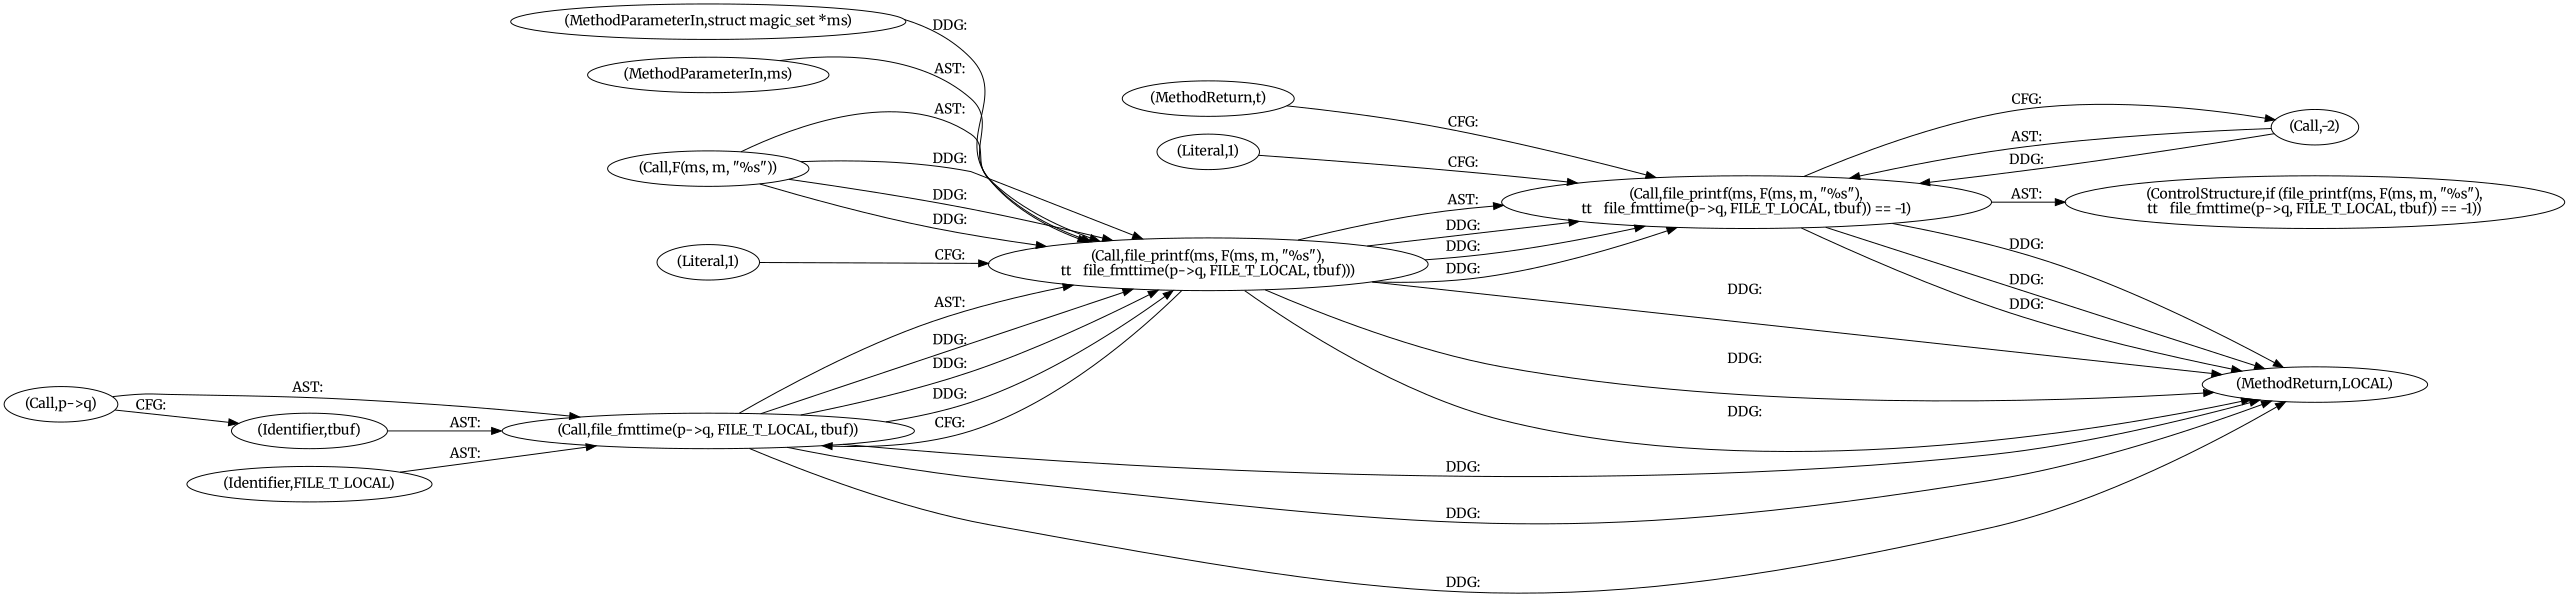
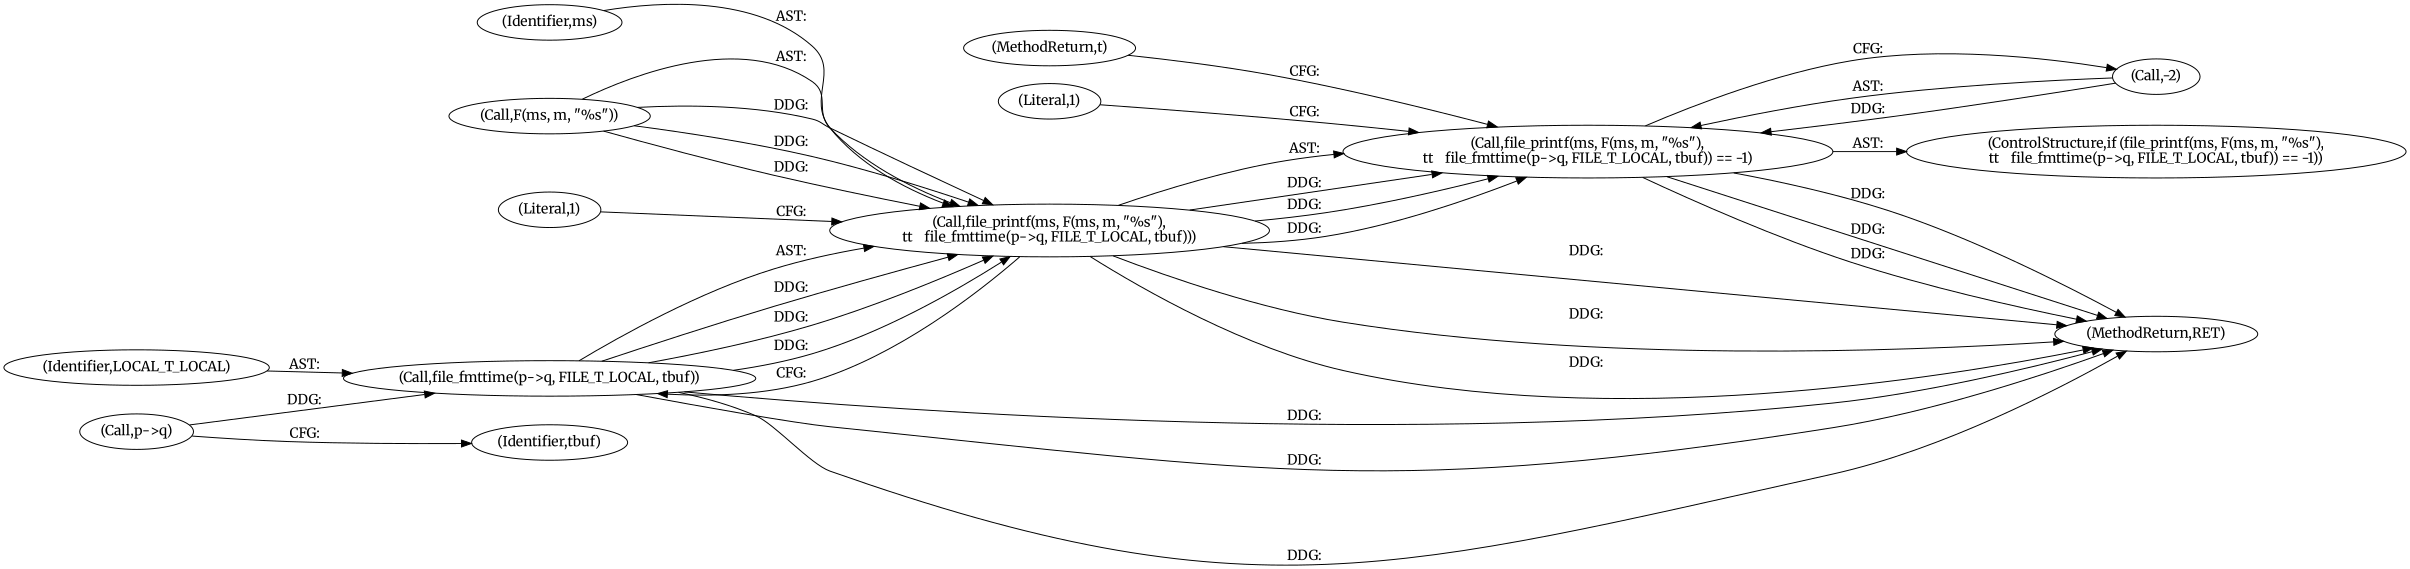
node "(MethodParameterIn,struct magic_set *ms)": removed
node "(MethodParameterIn,ms)": label "(MethodParameterIn,ms)" -> "(Identifier,ms)"
node "(MethodReturn,LOCAL)": label "(MethodReturn,LOCAL)" -> "(MethodReturn,RET)"
edge "(Call,p->q)" -> "(Call,file_fmttime(p->q, FILE_T_LOCAL, tbuf))": label "AST: " -> "DDG: "
edge "(Identifier,tbuf)" -> "(Call,file_fmttime(p->q, FILE_T_LOCAL, tbuf))": removed, label "AST:"
node "(Identifier,FILE_T_LOCAL)": label "(Identifier,FILE_T_LOCAL)" -> "(Identifier,LOCAL_T_LOCAL)"
